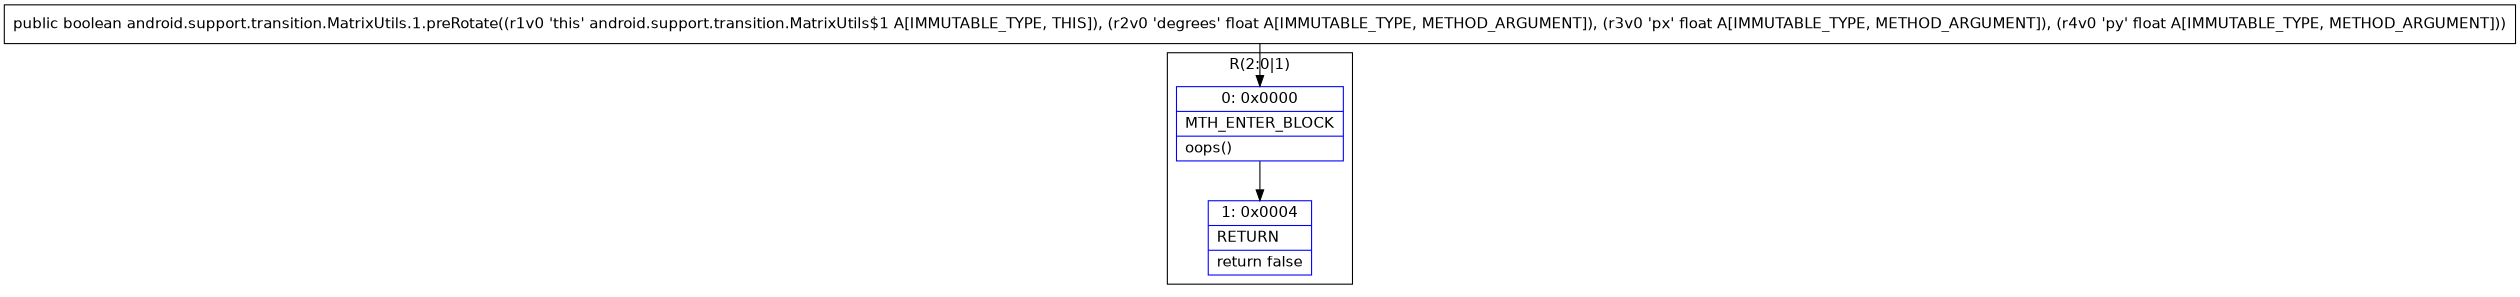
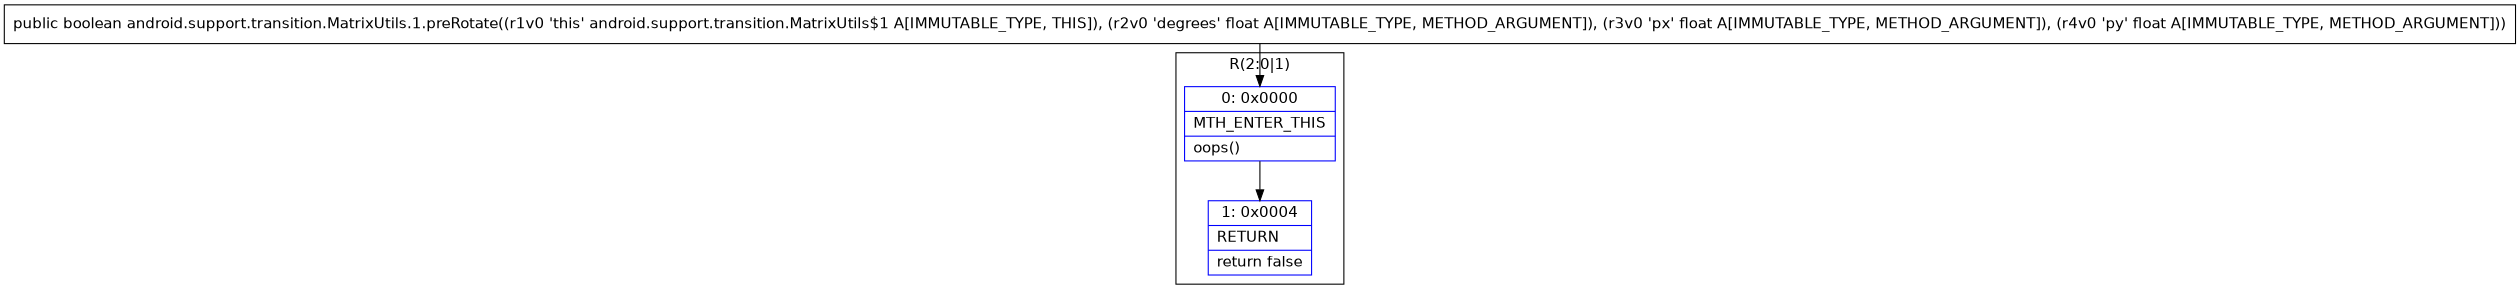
node "0: 0x0000": text "MTH_ENTER_BLOCK" -> "MTH_ENTER_THIS"
